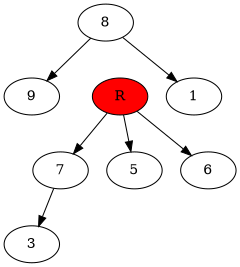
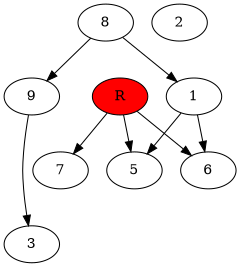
node "2": added
edge "1" -> "6": added
edge "1" -> "5": added
edge "7" -> "3": now "9" -> "3"
